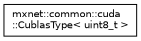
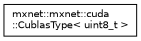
node "mxnet::common::cuda ::CublasType< uint8_t >": label "mxnet::common::cuda ::CublasType< uint8_t >" -> "mxnet::mxnet::cuda ::CublasType< uint8_t >"
